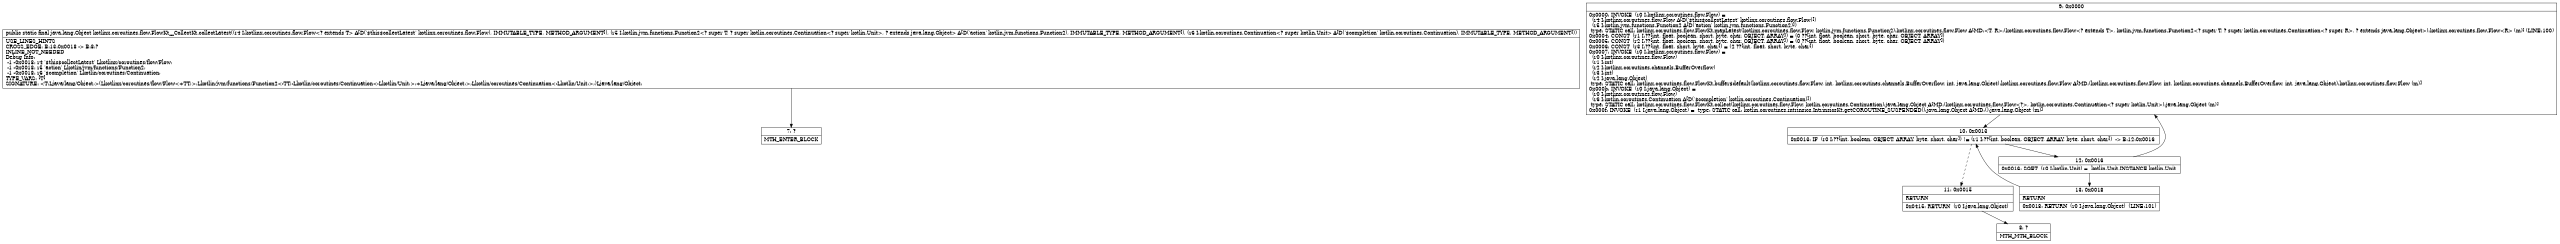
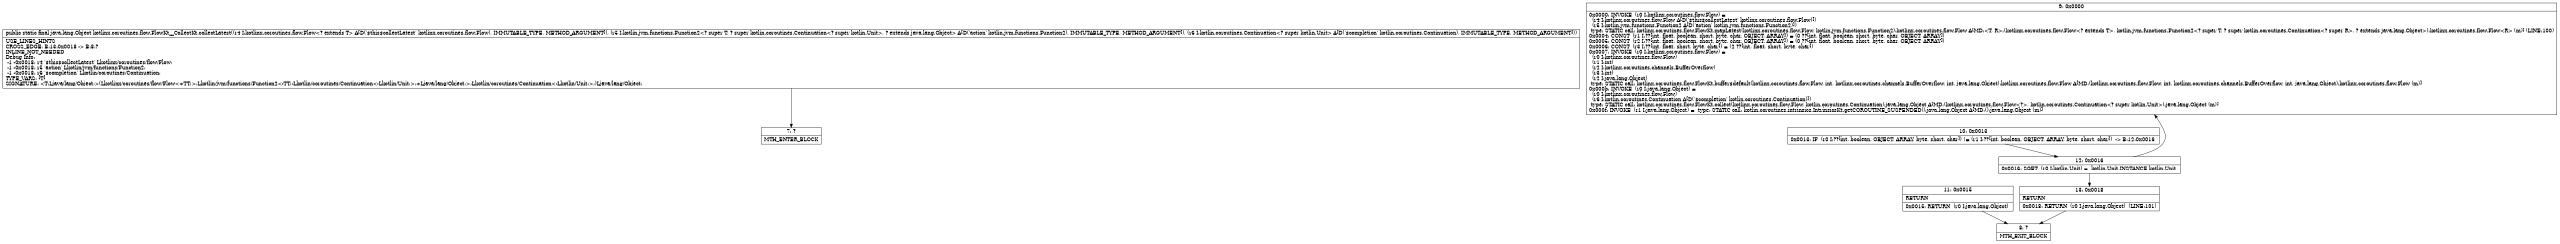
edge "9: 0x0000" -> "10: 0x0013": removed
edge "10: 0x0013" -> "11: 0x0015": removed
edge "13: 0x0018" -> "10: 0x0013": now "13: 0x0018" -> "8: ?"
node "11: 0x0015": text "0x0415: RETURN  (r0 I:java.lang.Object)" -> "0x0015: RETURN  (r0 I:java.lang.Object)"
node "8: ?": text "MTH_MTH_BLOCK" -> "MTH_EXIT_BLOCK"
